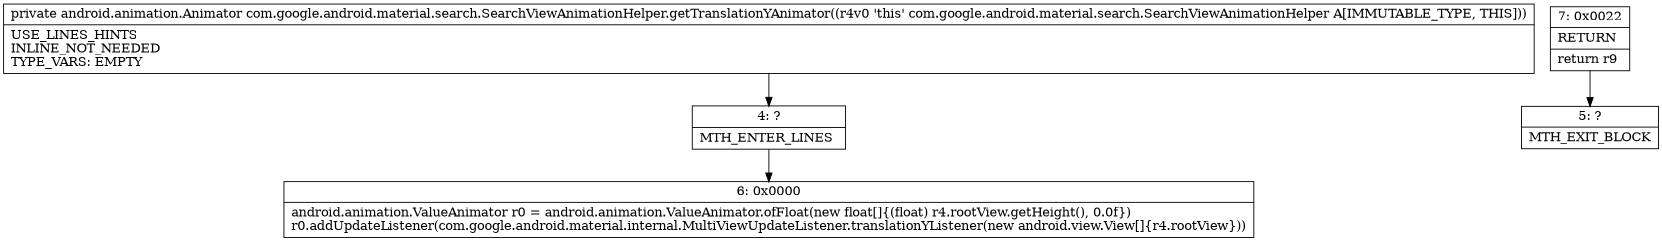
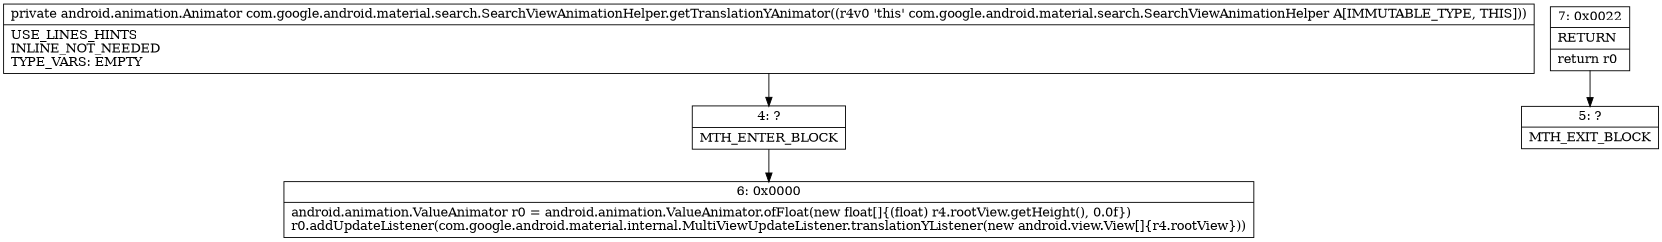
node "7: 0x0022": text "return r9" -> "return r0"
node "4: ?": text "MTH_ENTER_LINES" -> "MTH_ENTER_BLOCK"
